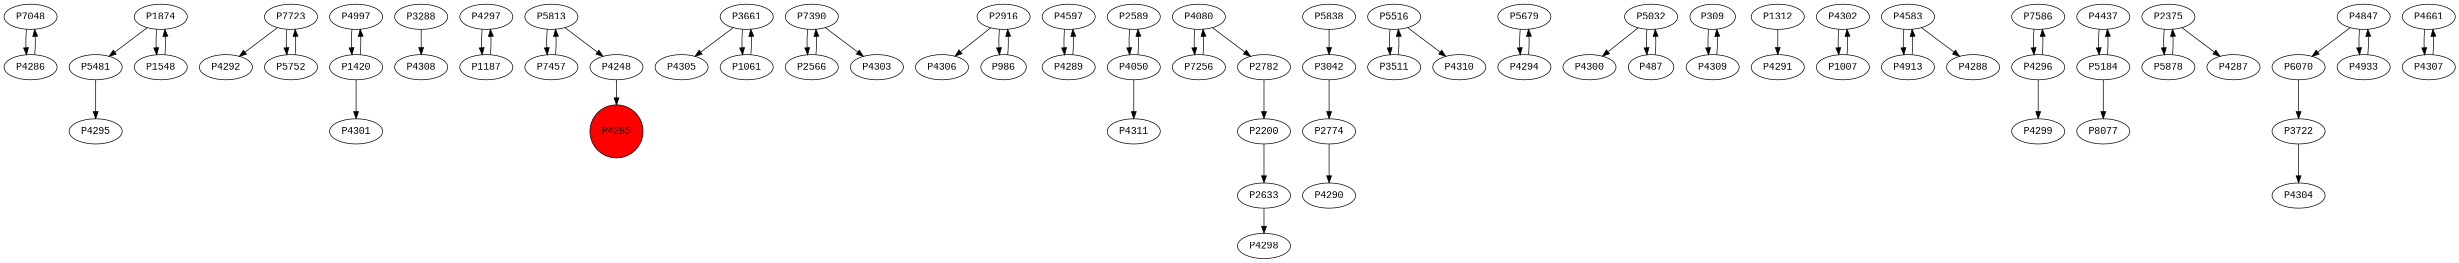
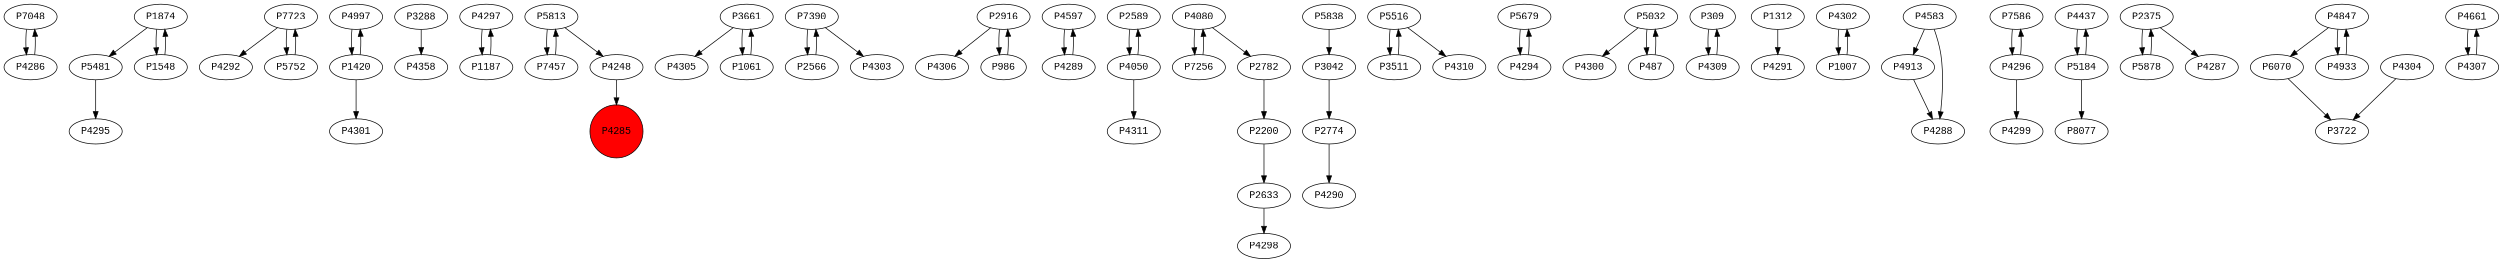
edge "P4913" -> "P4583": now "P4913" -> "P4288"
node "P4308": label "P4308" -> "P4358"
edge "P3722" -> "P4304": reversed
